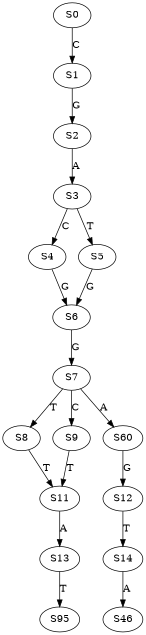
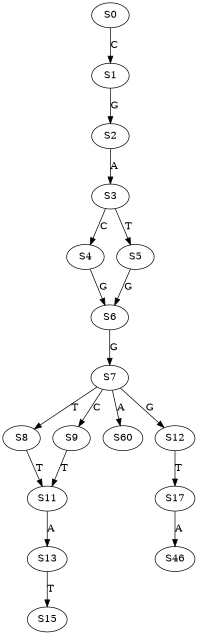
edge "S60" -> "S12": now "S7" -> "S12"
node "S14": label "S14" -> "S17"
node "S95": label "S95" -> "S15"
